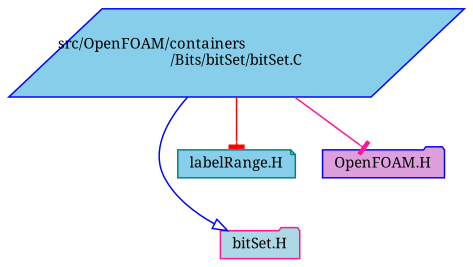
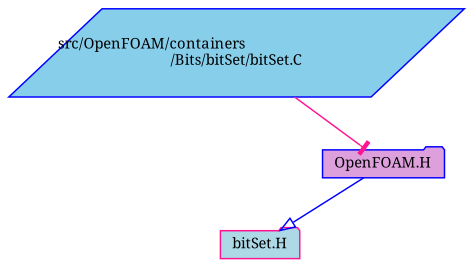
node "labelRange.H": removed
edge "src/OpenFOAM/containers /Bits/bitSet/bitSet.C" -> "bitSet.H": now "OpenFOAM.H" -> "bitSet.H"
